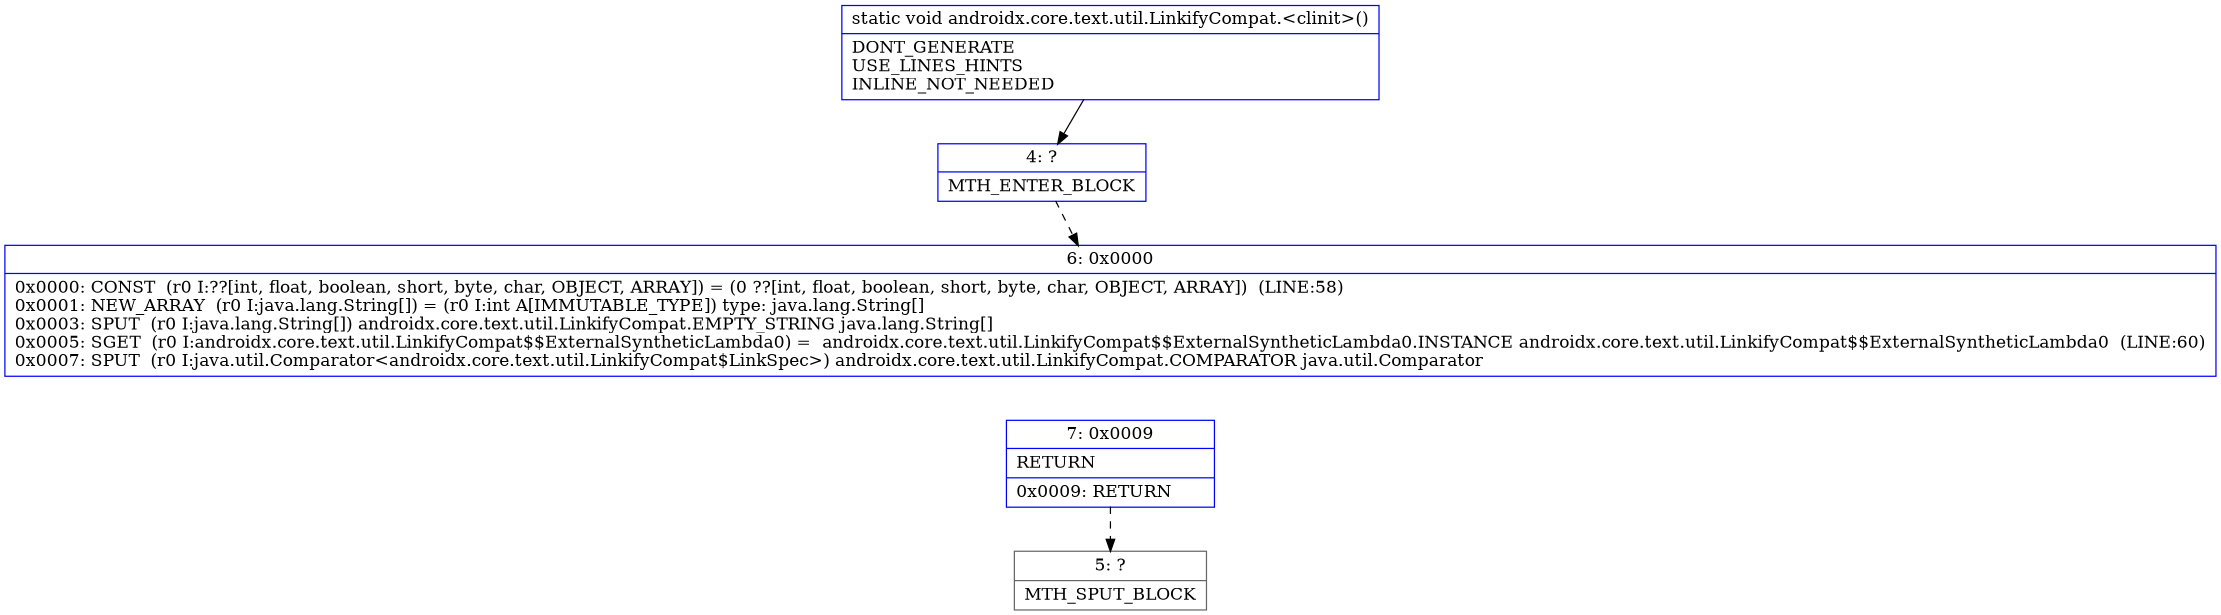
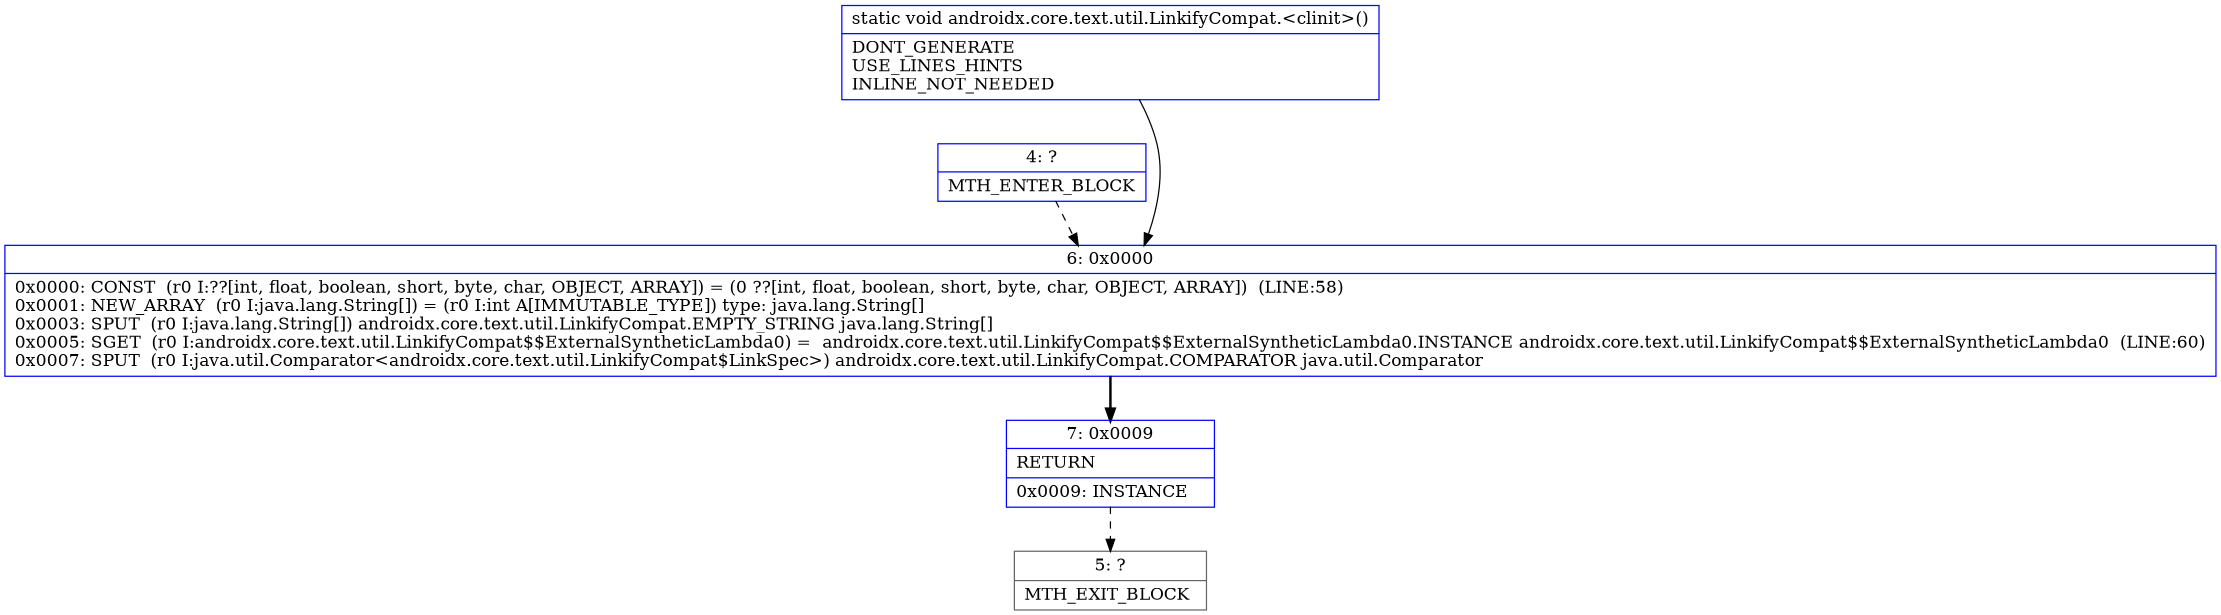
edge "static void androidx.core.text.util.LinkifyCompat.<clinit>()" -> "4: ?": now "static void androidx.core.text.util.LinkifyCompat.<clinit>()" -> "6: 0x0000"
edge "6: 0x0000" -> "7: 0x0009": added
node "7: 0x0009": text "0x0009: RETURN" -> "0x0009: INSTANCE"
node "5: ?": text "MTH_SPUT_BLOCK" -> "MTH_EXIT_BLOCK"
